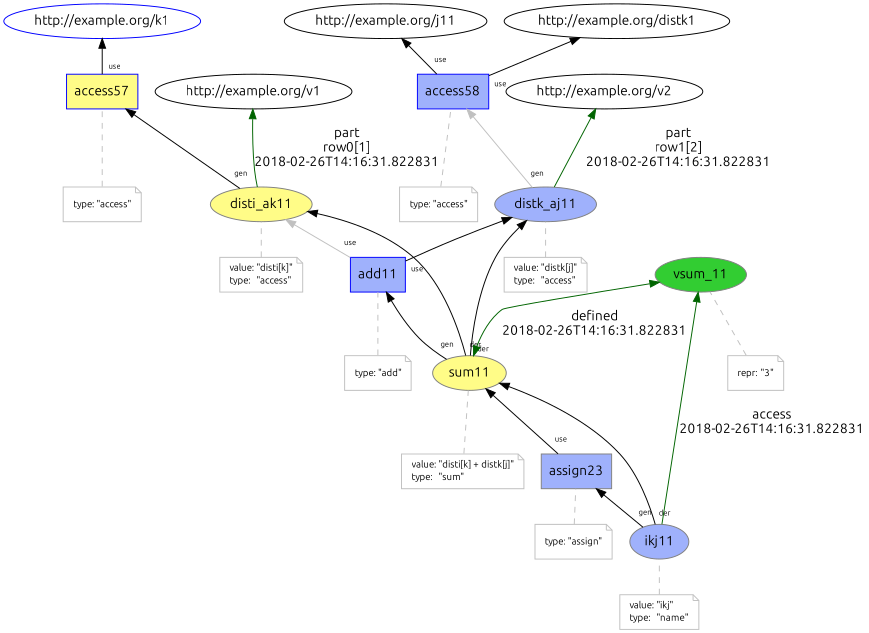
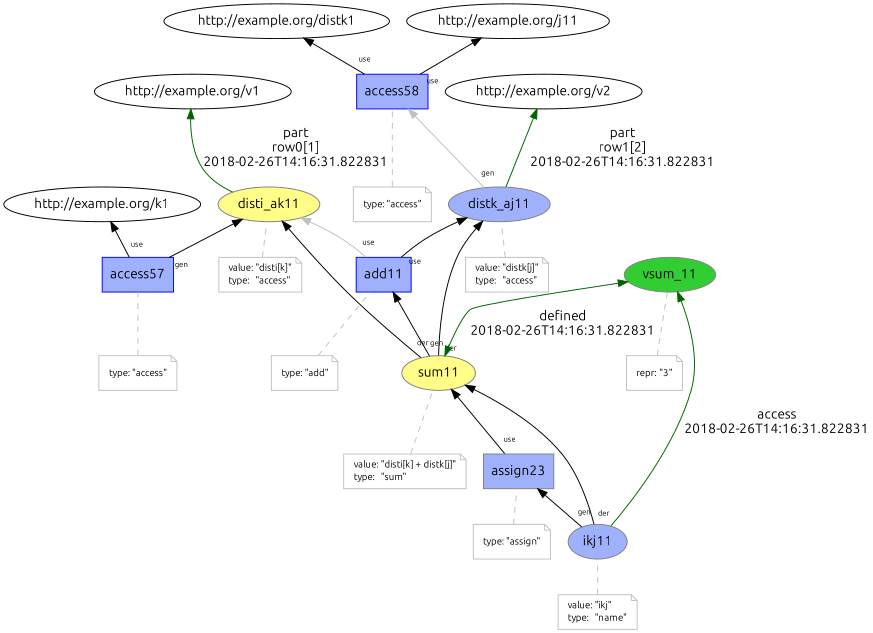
node "http://example.org/k1": color #0000ff -> black
node "access57": fillcolor #fffc87 -> #9fb1fc
edge "disti_ak11" -> "access57": reversed
